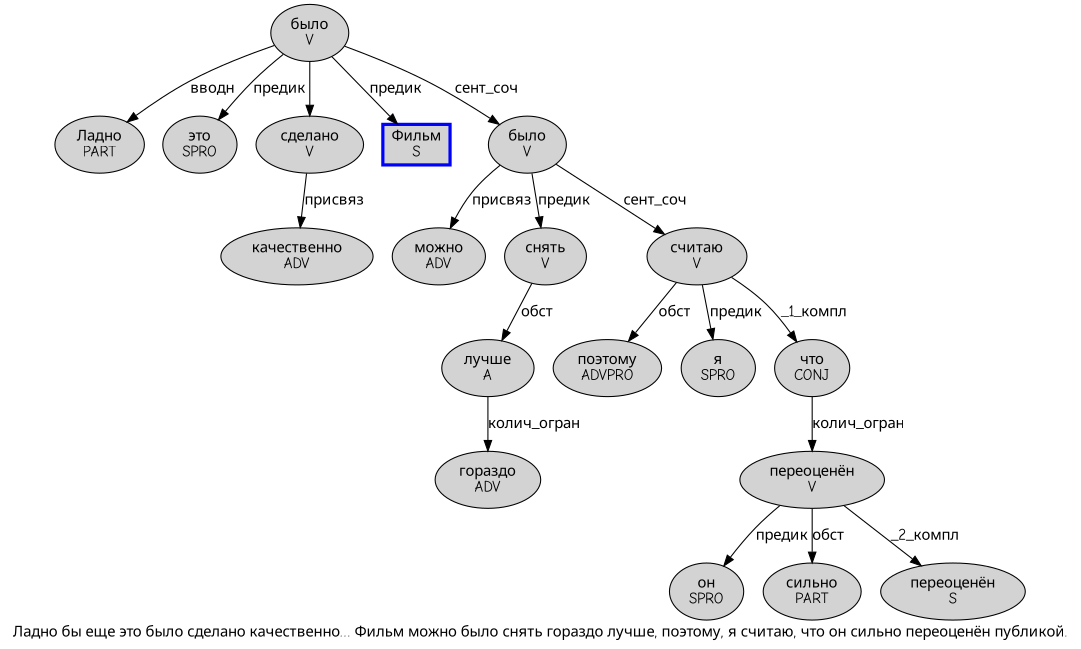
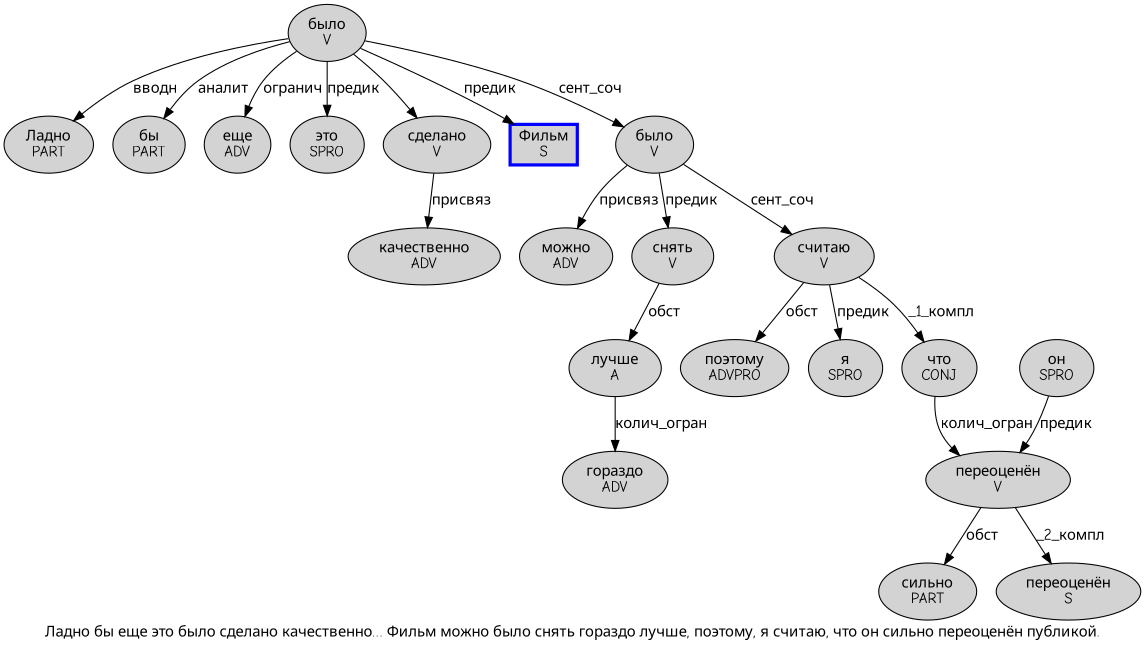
node "бы PART": added
node "еще ADV": added
edge "переоценён V" -> "он SPRO": reversed
